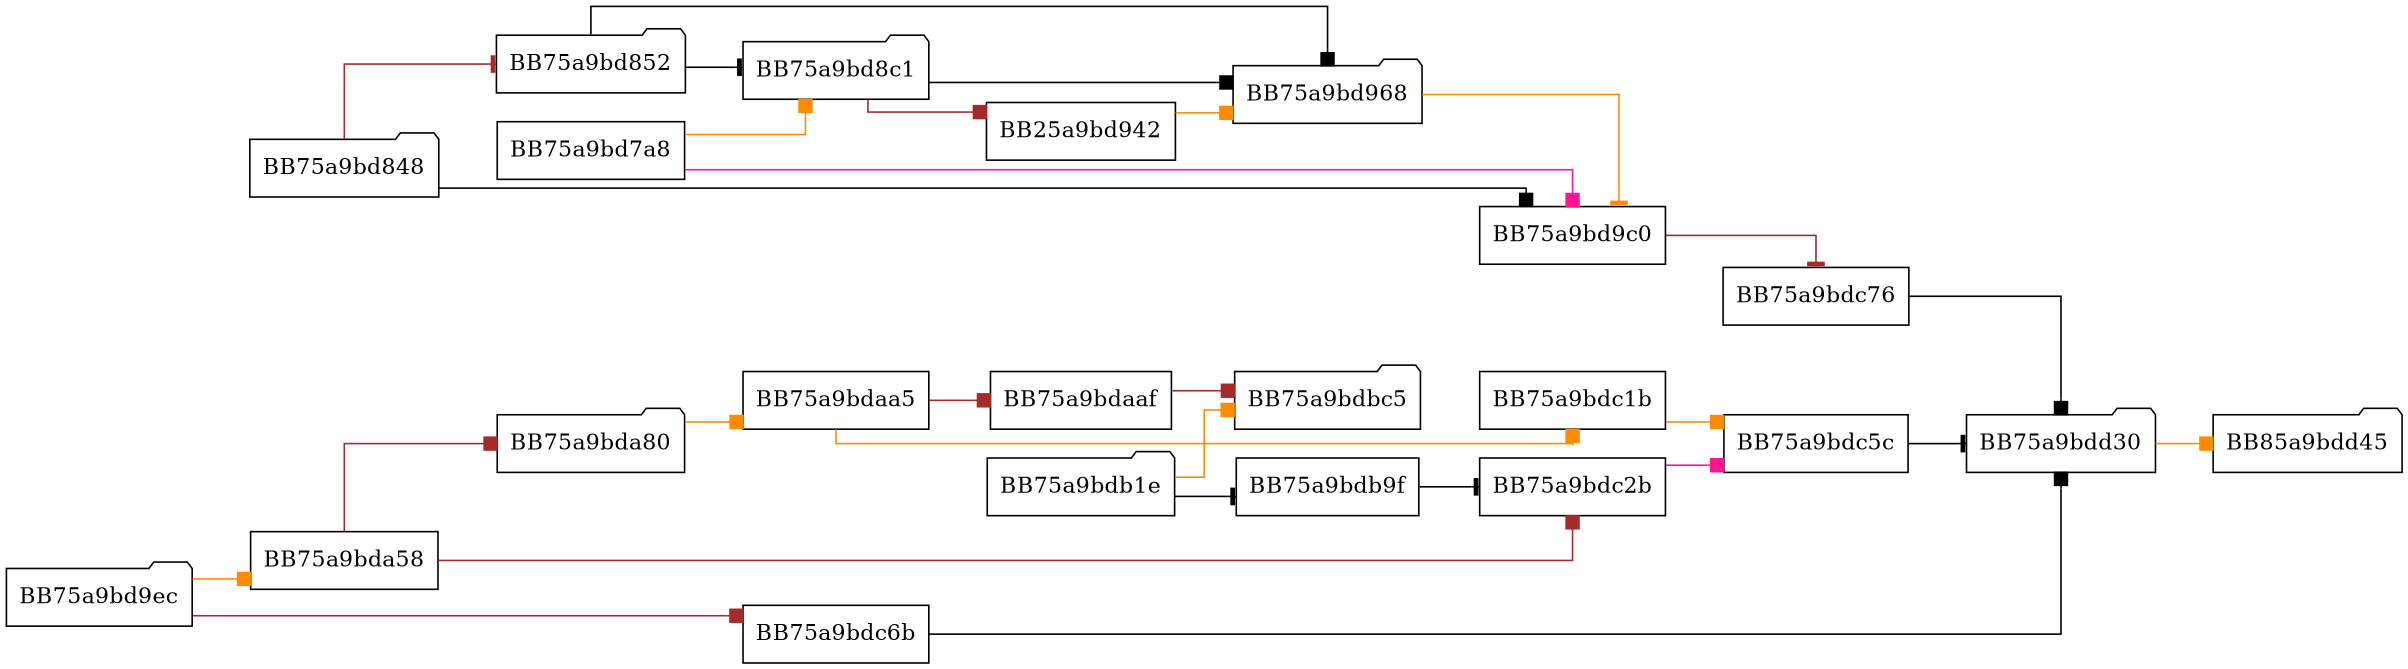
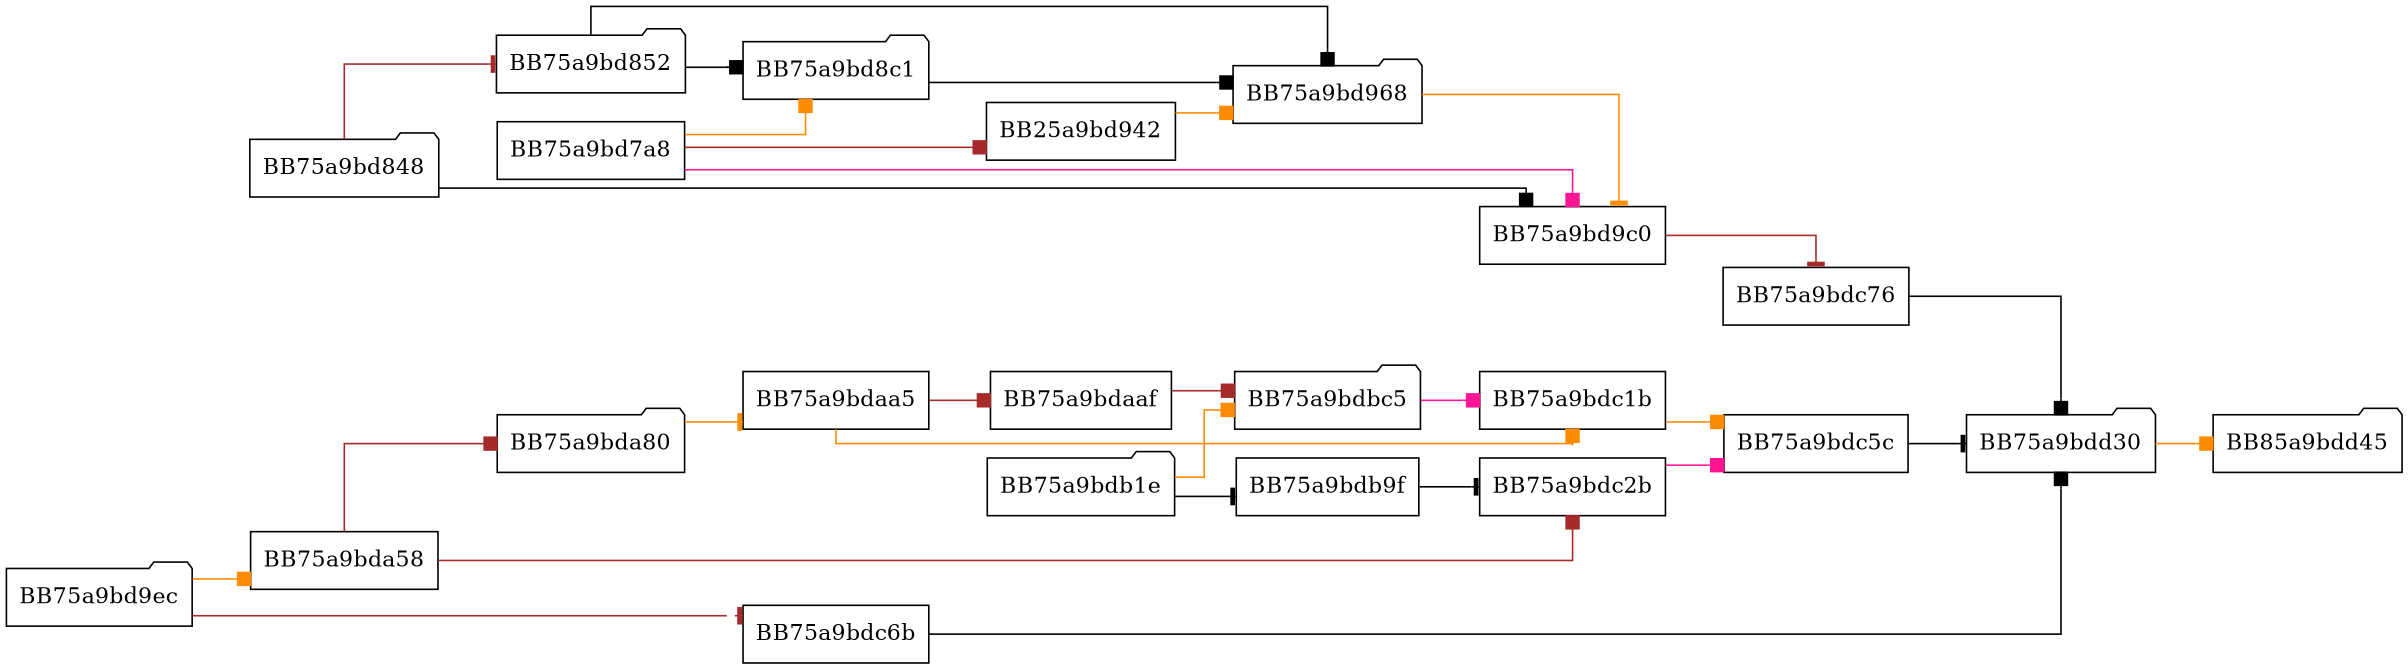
edge "BB75a9bd852" -> "BB75a9bd8c1": arrowhead tee -> box
edge "BB75a9bd8c1" -> "BB25a9bd942": now "BB75a9bd7a8" -> "BB25a9bd942"
edge "BB75a9bdbc5" -> "BB75a9bdc1b": added
edge "BB75a9bda80" -> "BB75a9bdaa5": arrowhead box -> tee
edge "BB75a9bd9ec" -> "BB75a9bdc6b": arrowhead box -> tee
